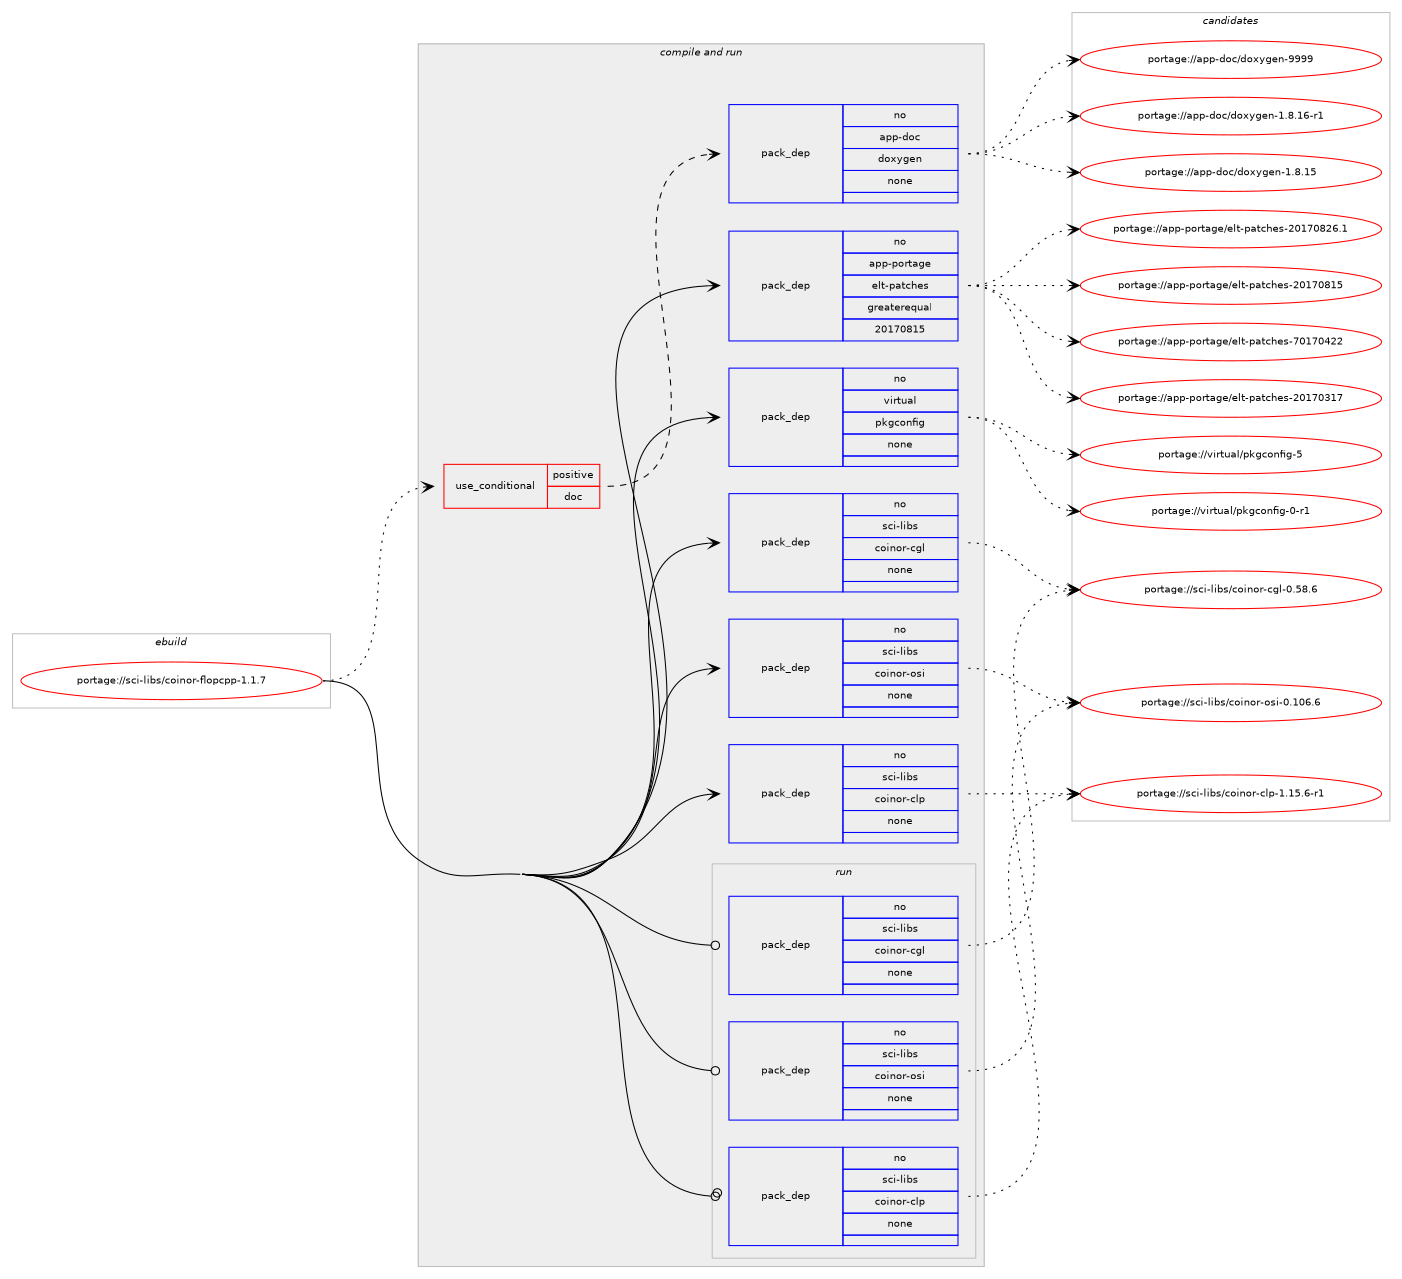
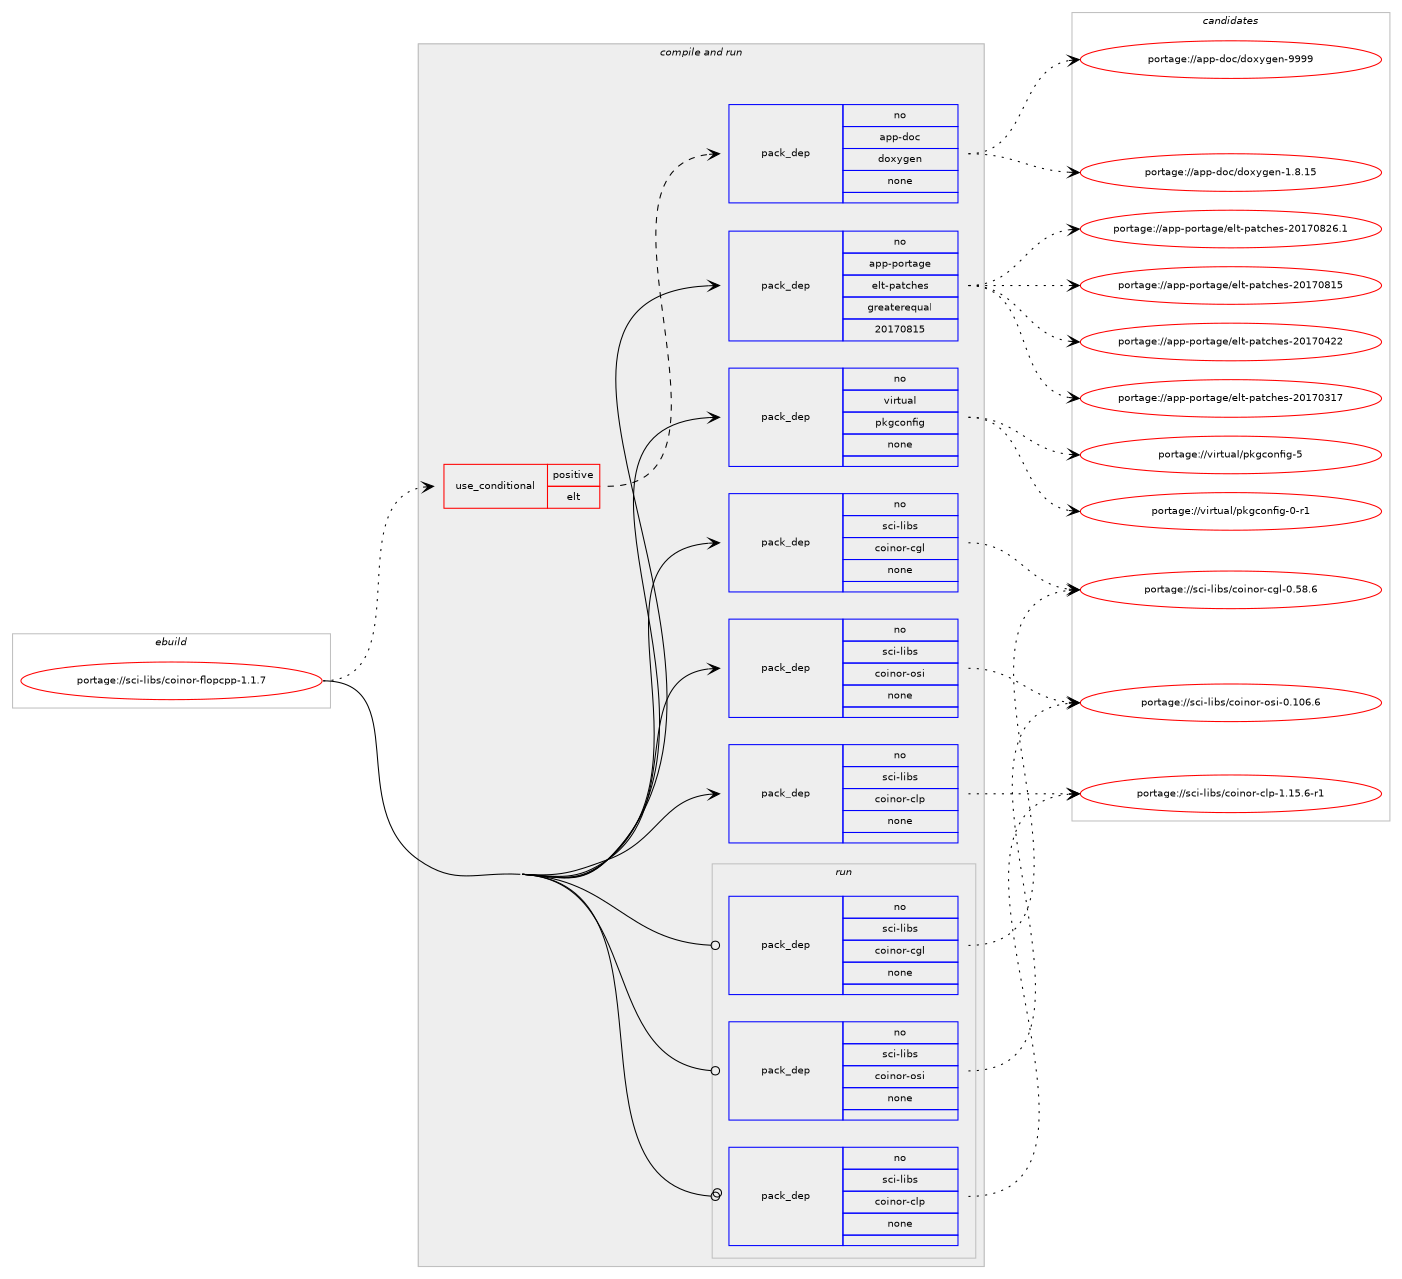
node "portage://app-doc/doxygen-1.8.16-r1": removed
node "portage://app-portage/elt-patches-70170422": label "portage://app-portage/elt-patches-70170422" -> "portage://app-portage/elt-patches-20170422"
node "use_conditional": text "doc" -> "elt"
